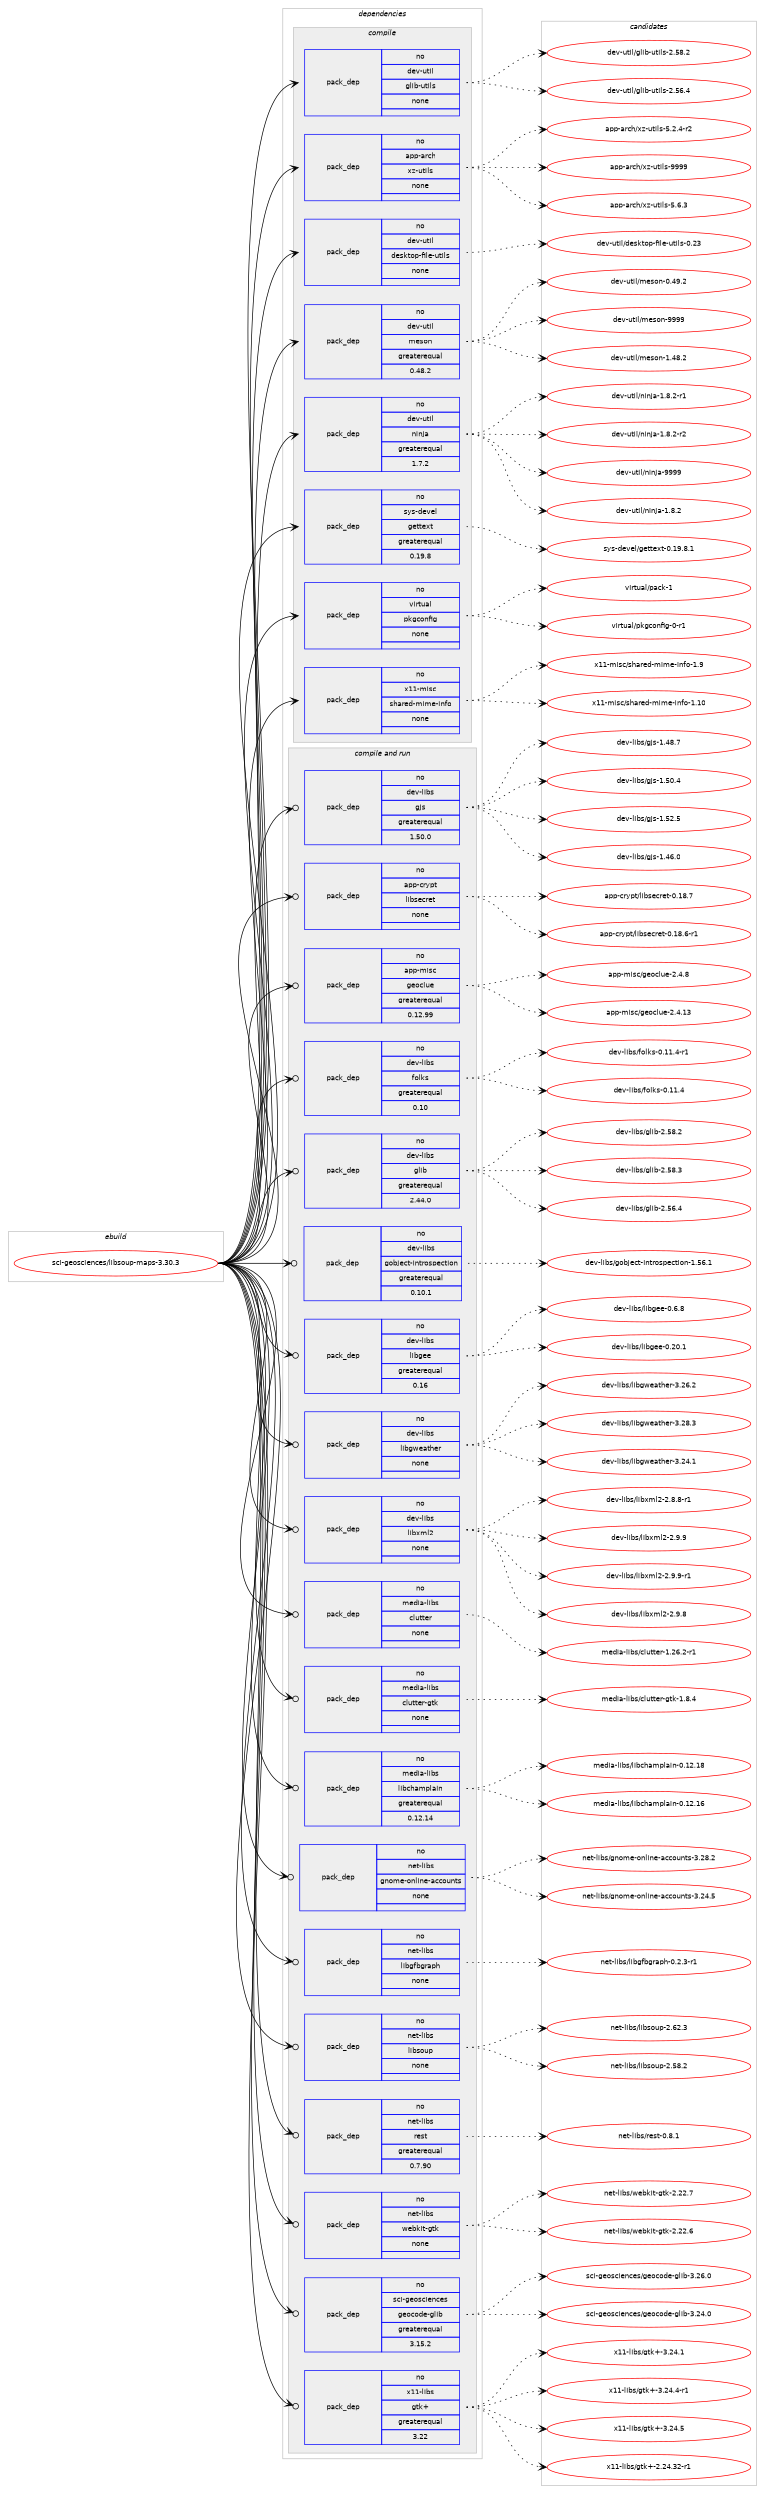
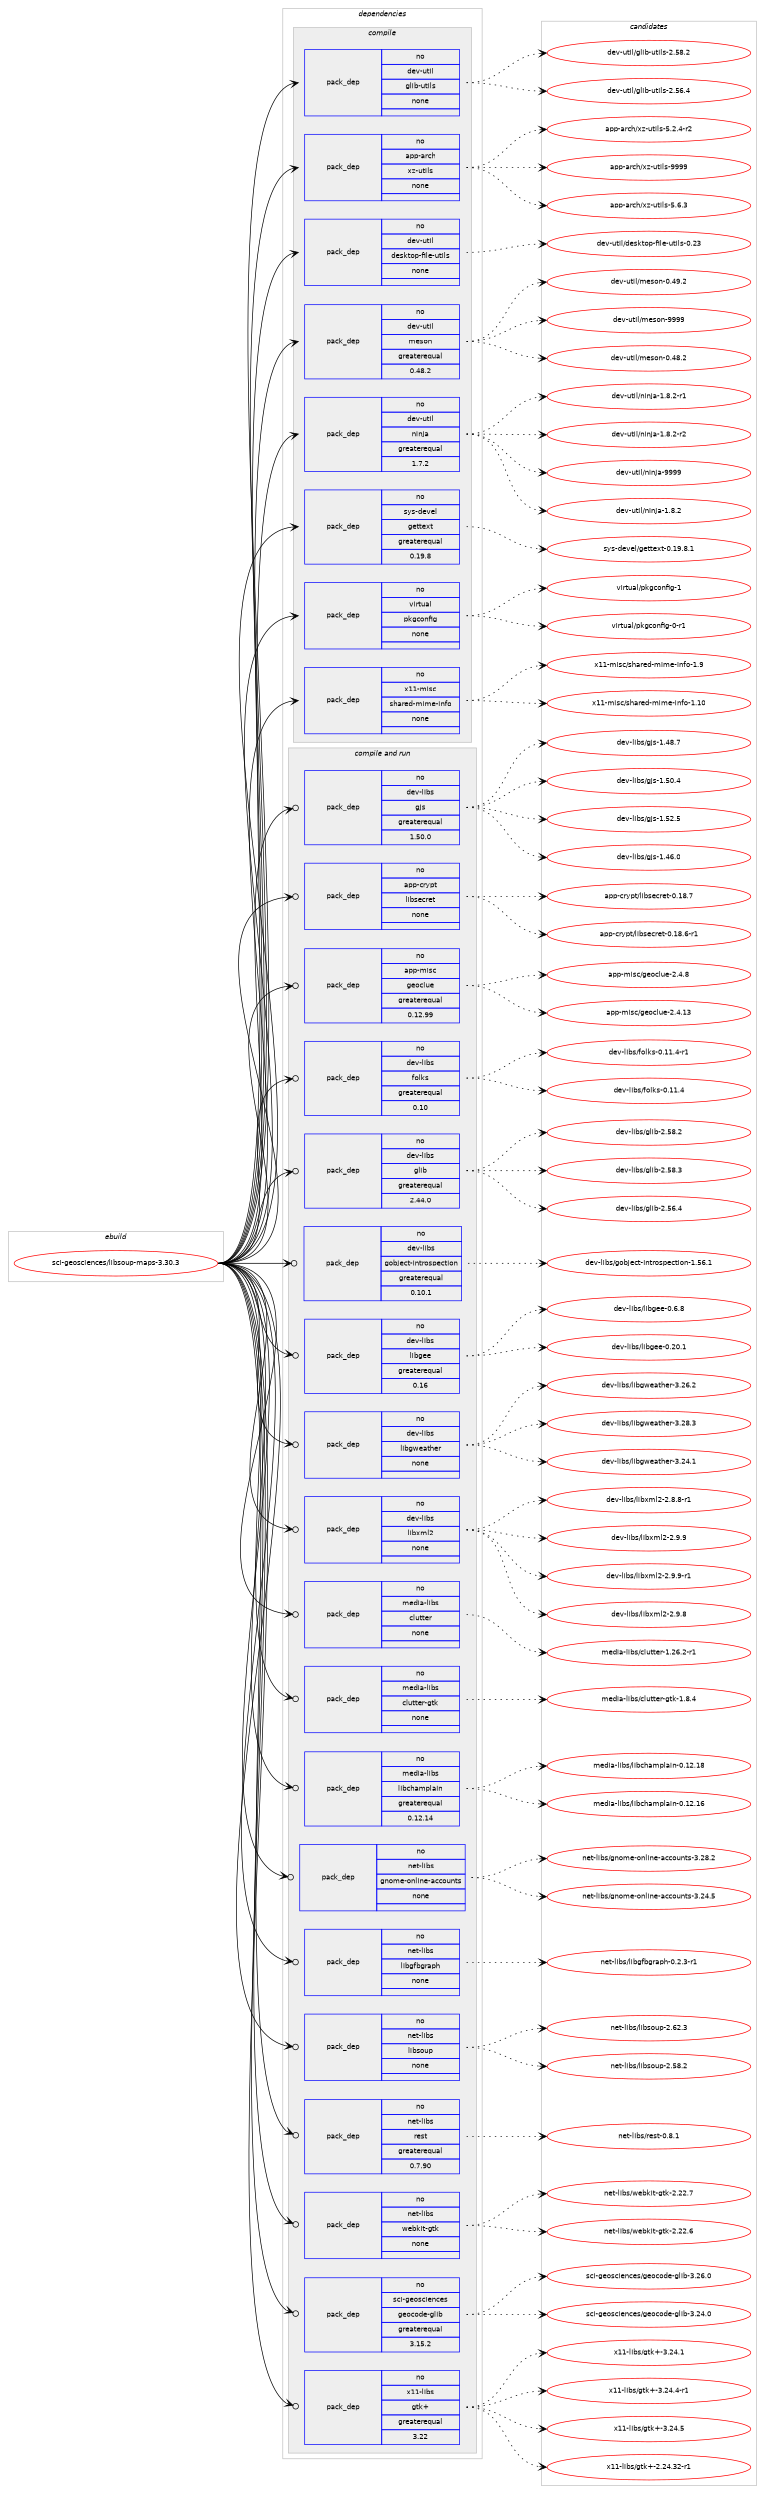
node "dev-util/meson-1.48.2": label "dev-util/meson-1.48.2" -> "dev-util/meson-0.48.2"
node "virtual/pack-1": label "virtual/pack-1" -> "virtual/pkgconfig-1"
